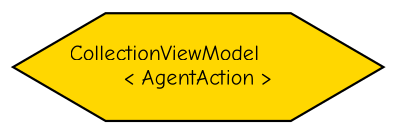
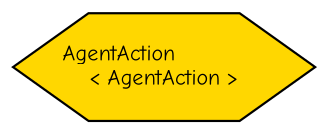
node "CollectionViewModel < AgentAction >": label "CollectionViewModel < AgentAction >" -> "AgentAction < AgentAction >"
